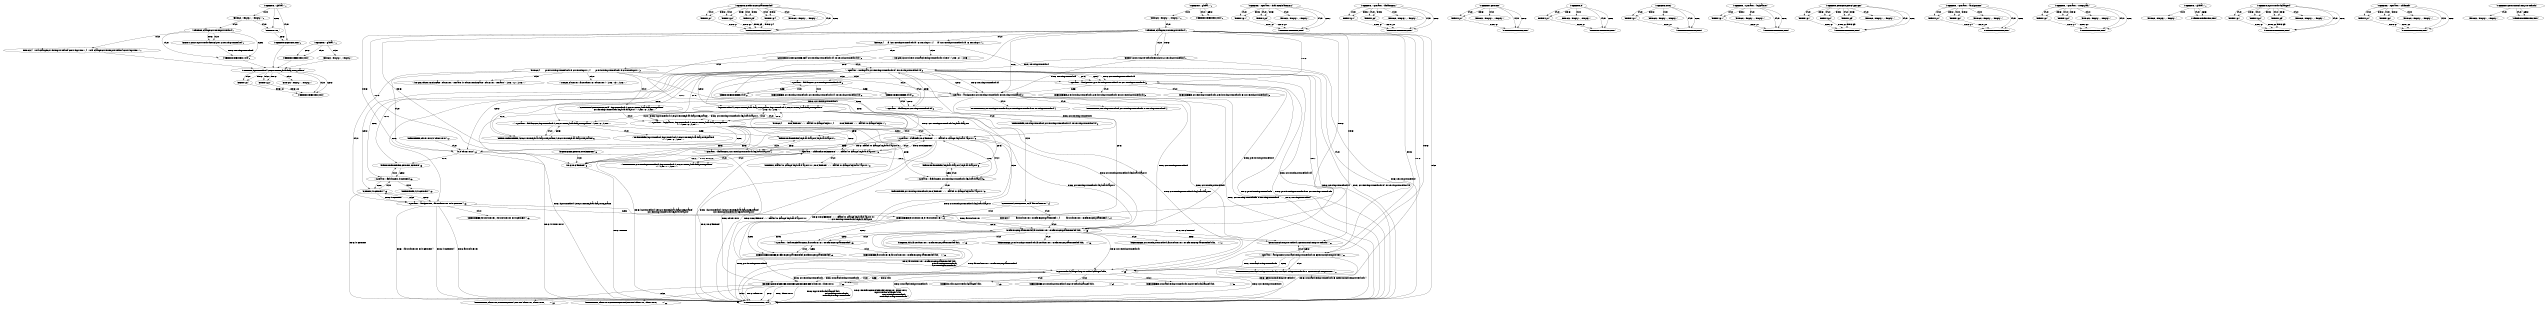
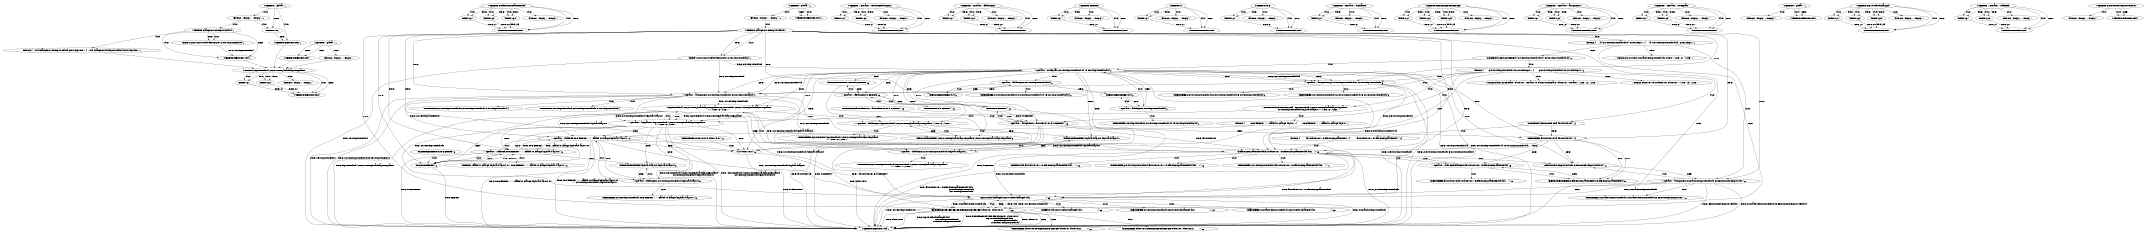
node "(PARAM,p4)": removed
edge "(it,it(observers_))" -> "(FIELD_IDENTIFIER,GetNext,GetNext)": reversed
edge "(<operator>.assignment,* first_observer = it.GetNext())" -> "(IDENTIFIER,first_observer,* first_observer = it.GetNext())": reversed
edge "(CONTROL_STRUCTURE,IF,if (first_observer))" -> "(IDENTIFIER,first_observer,if (first_observer))": label "AST: " -> "DDG: "
edge "(IDENTIFIER,first_observer,if (first_observer))" -> "(GetNumActiveInputMethods,GetNumActiveInputMethods())": label "DDG: LOG(ERROR)" -> "CFG: "
